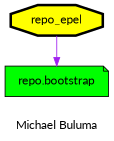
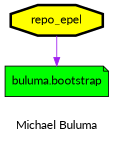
node "repo.bootstrap": label "repo.bootstrap" -> "buluma.bootstrap"
